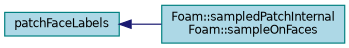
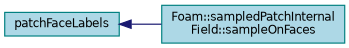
node "Foam::sampledPatchInternal Foam::sampleOnFaces": label "Foam::sampledPatchInternal Foam::sampleOnFaces" -> "Foam::sampledPatchInternal Field::sampleOnFaces"
